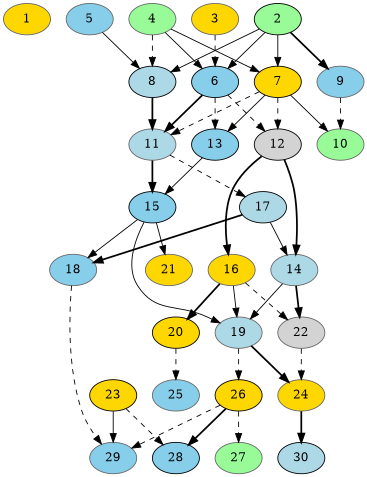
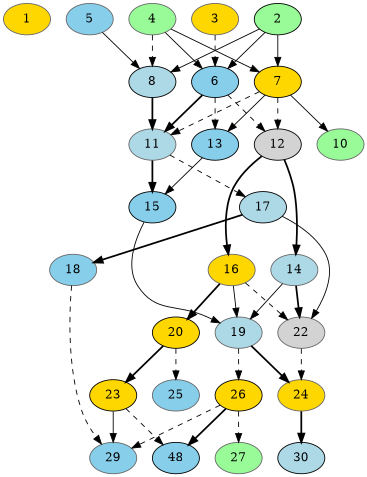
node "9": removed
edge "17" -> "14": now "17" -> "22"
edge "15" -> "18": removed
node "21": removed
edge "20" -> "23": added
node "28": label "28" -> "48"
